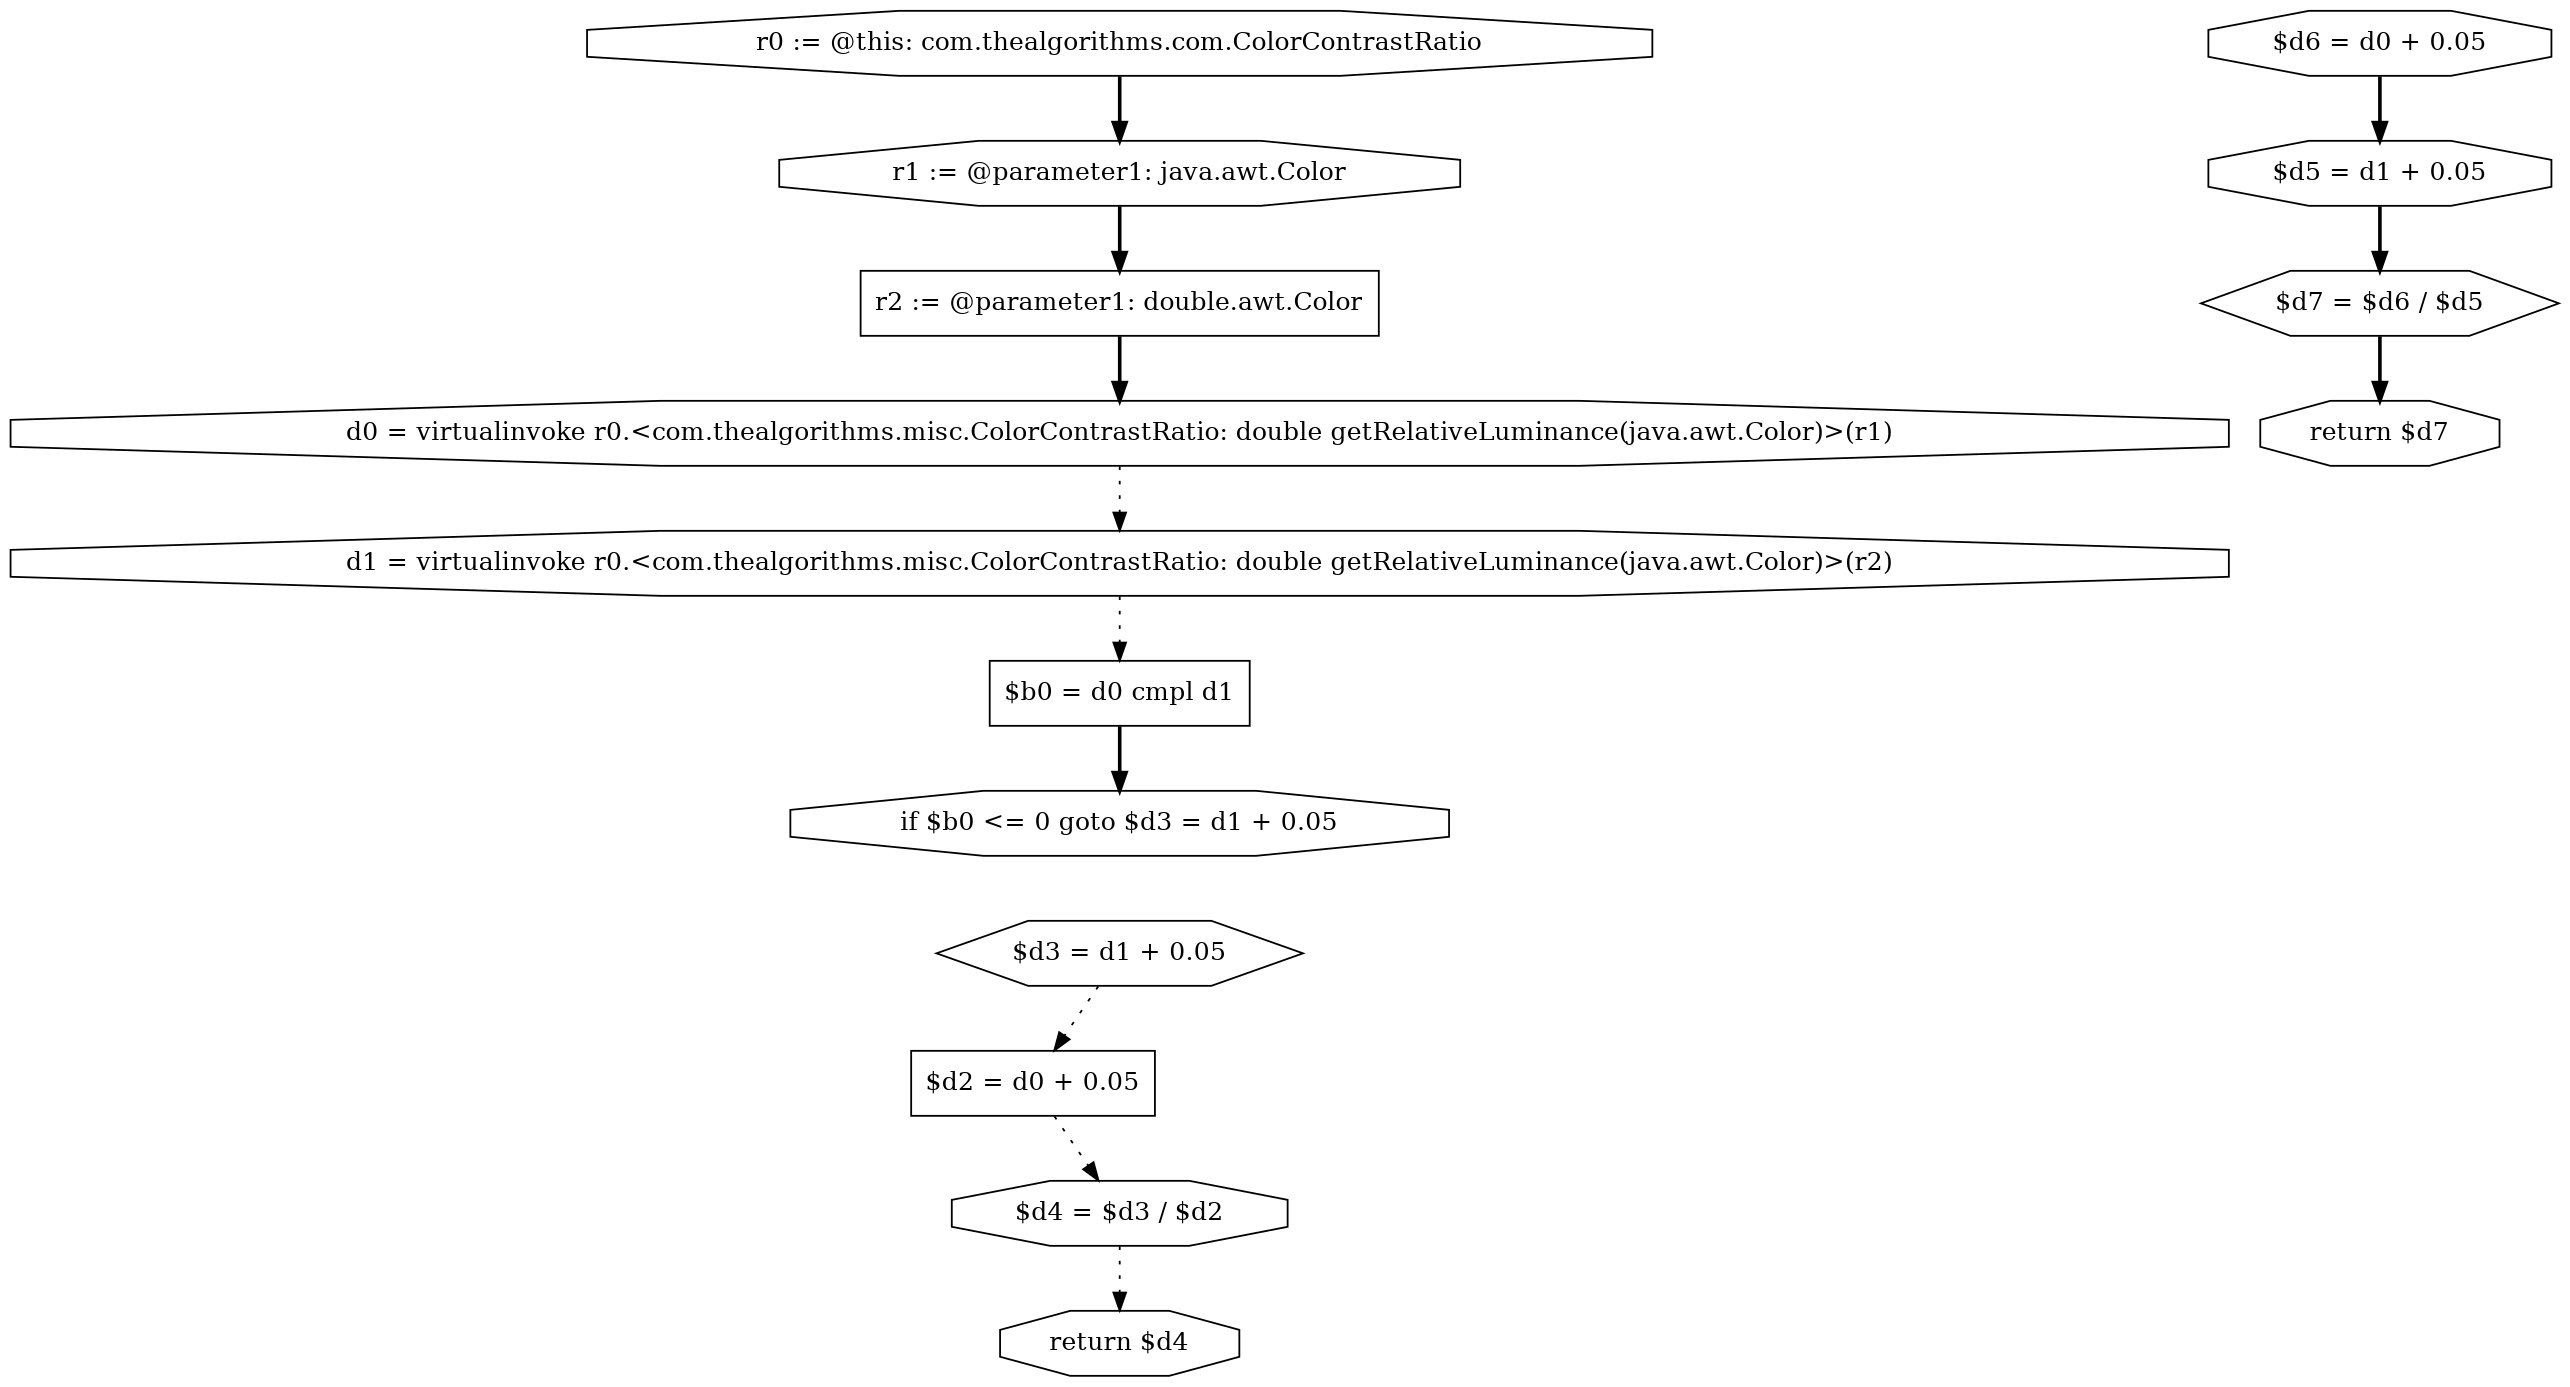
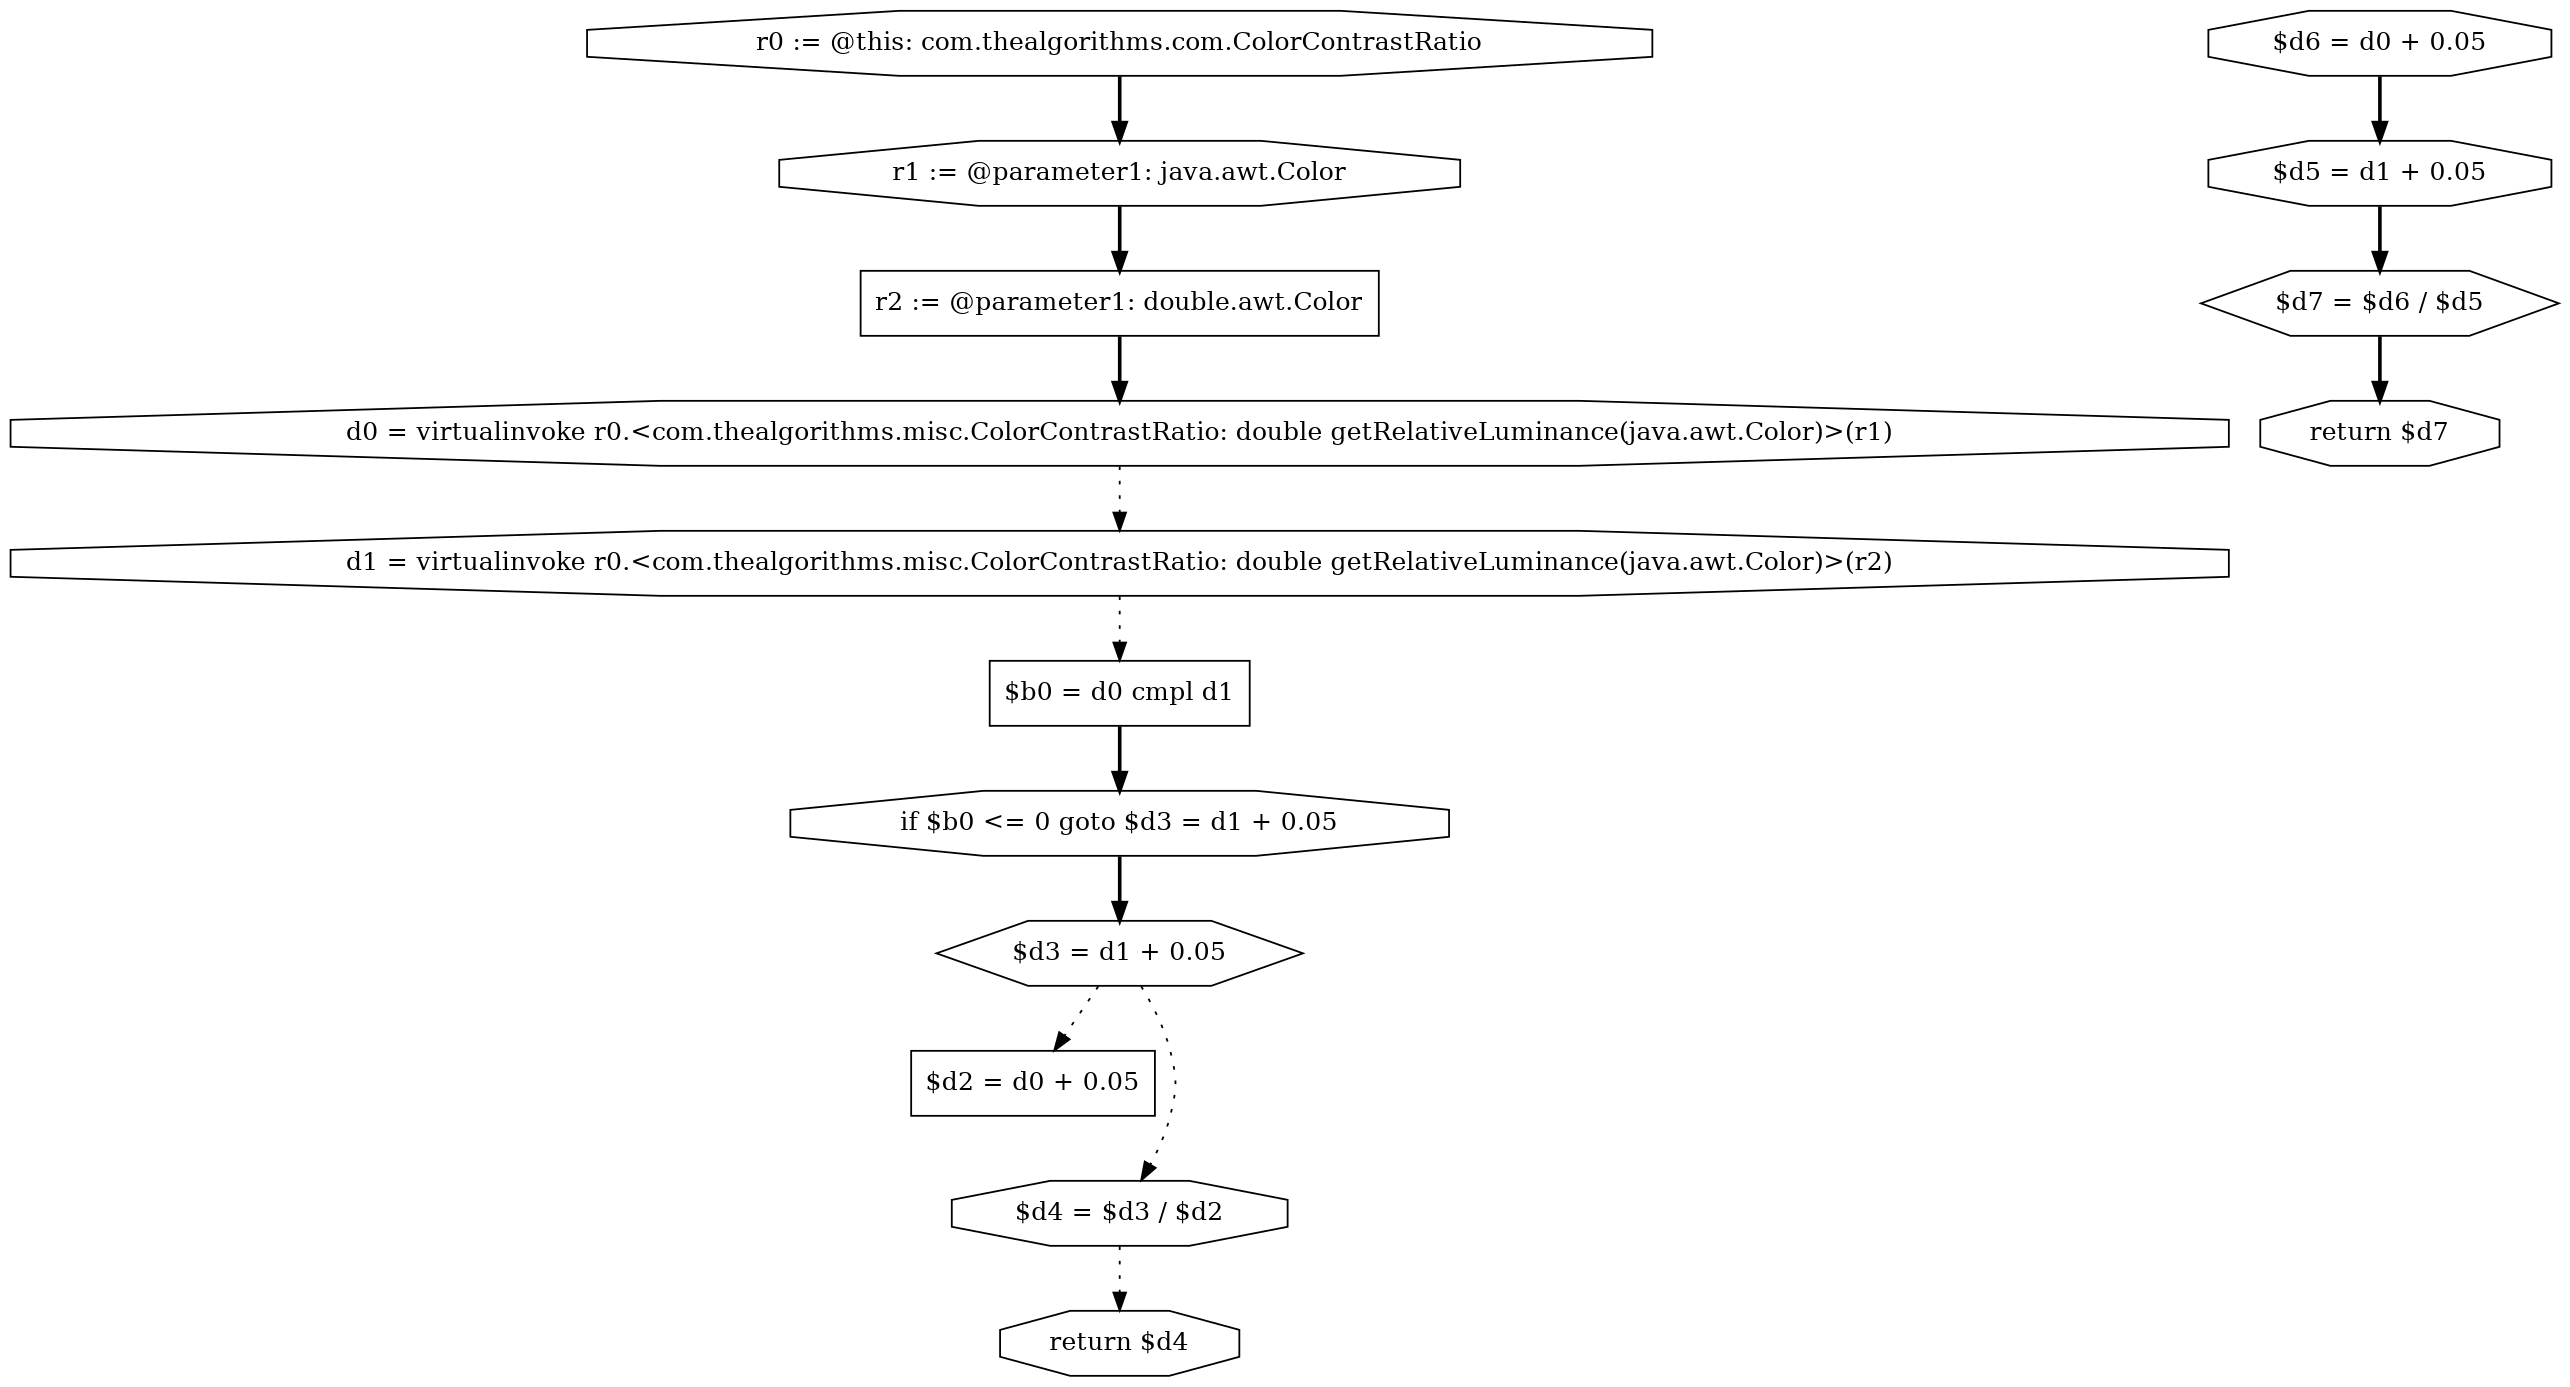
edge "if $b0 <= 0 goto $d3 = d1 + 0.05" -> "$d3 = d1 + 0.05": added
edge "$d2 = d0 + 0.05" -> "$d4 = $d3 / $d2": now "$d3 = d1 + 0.05" -> "$d4 = $d3 / $d2"
